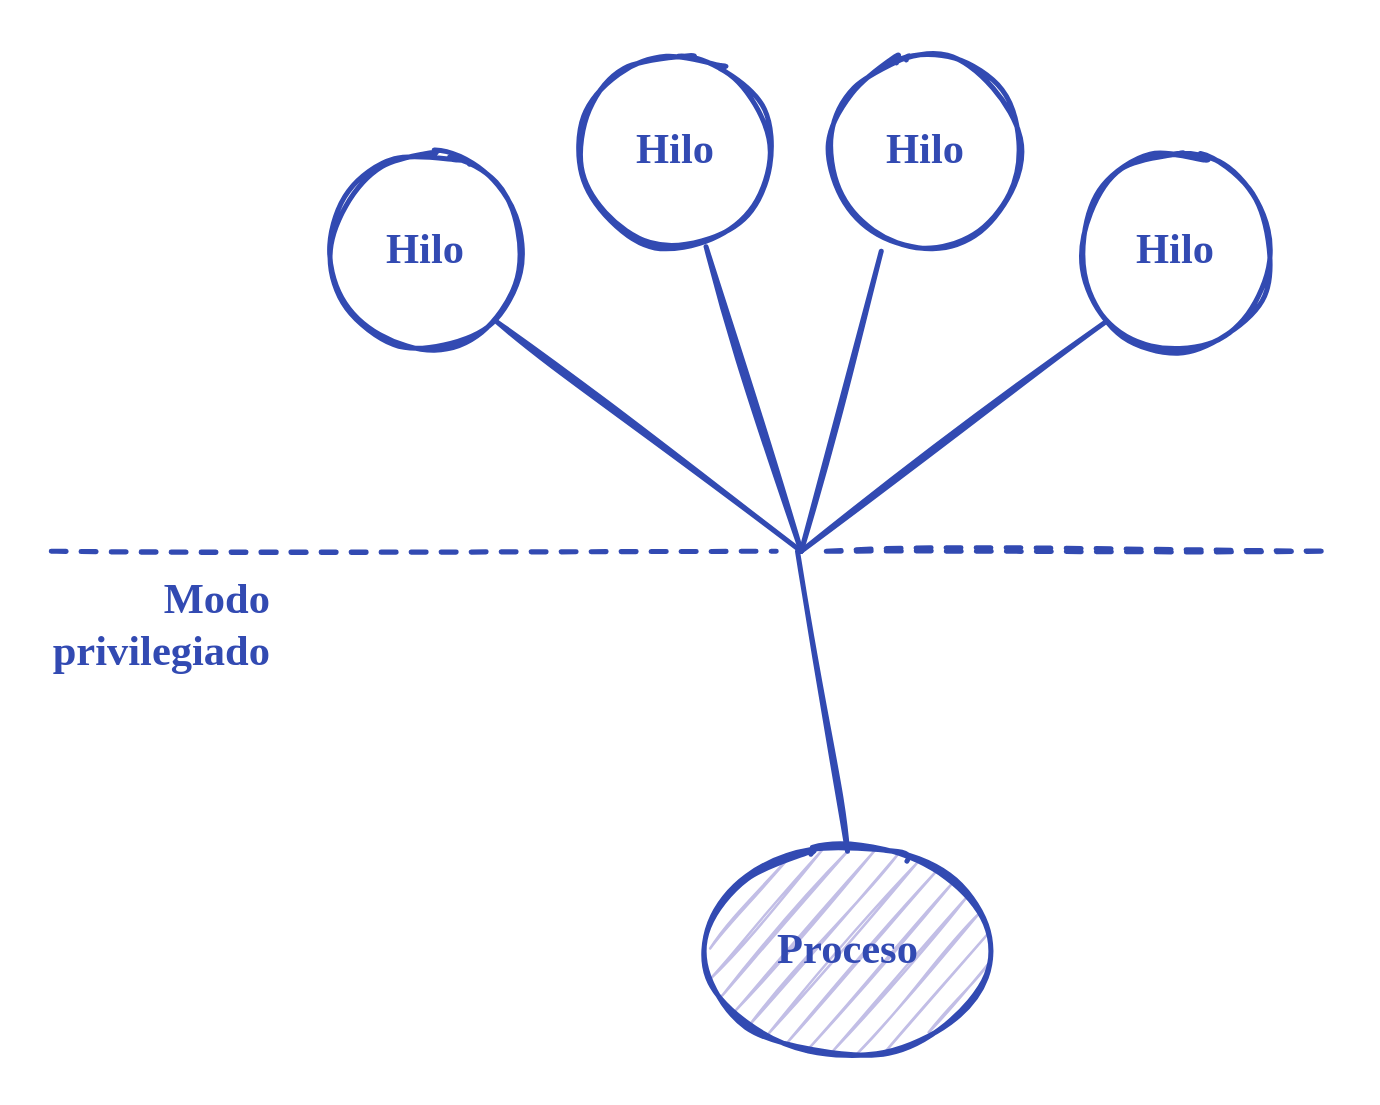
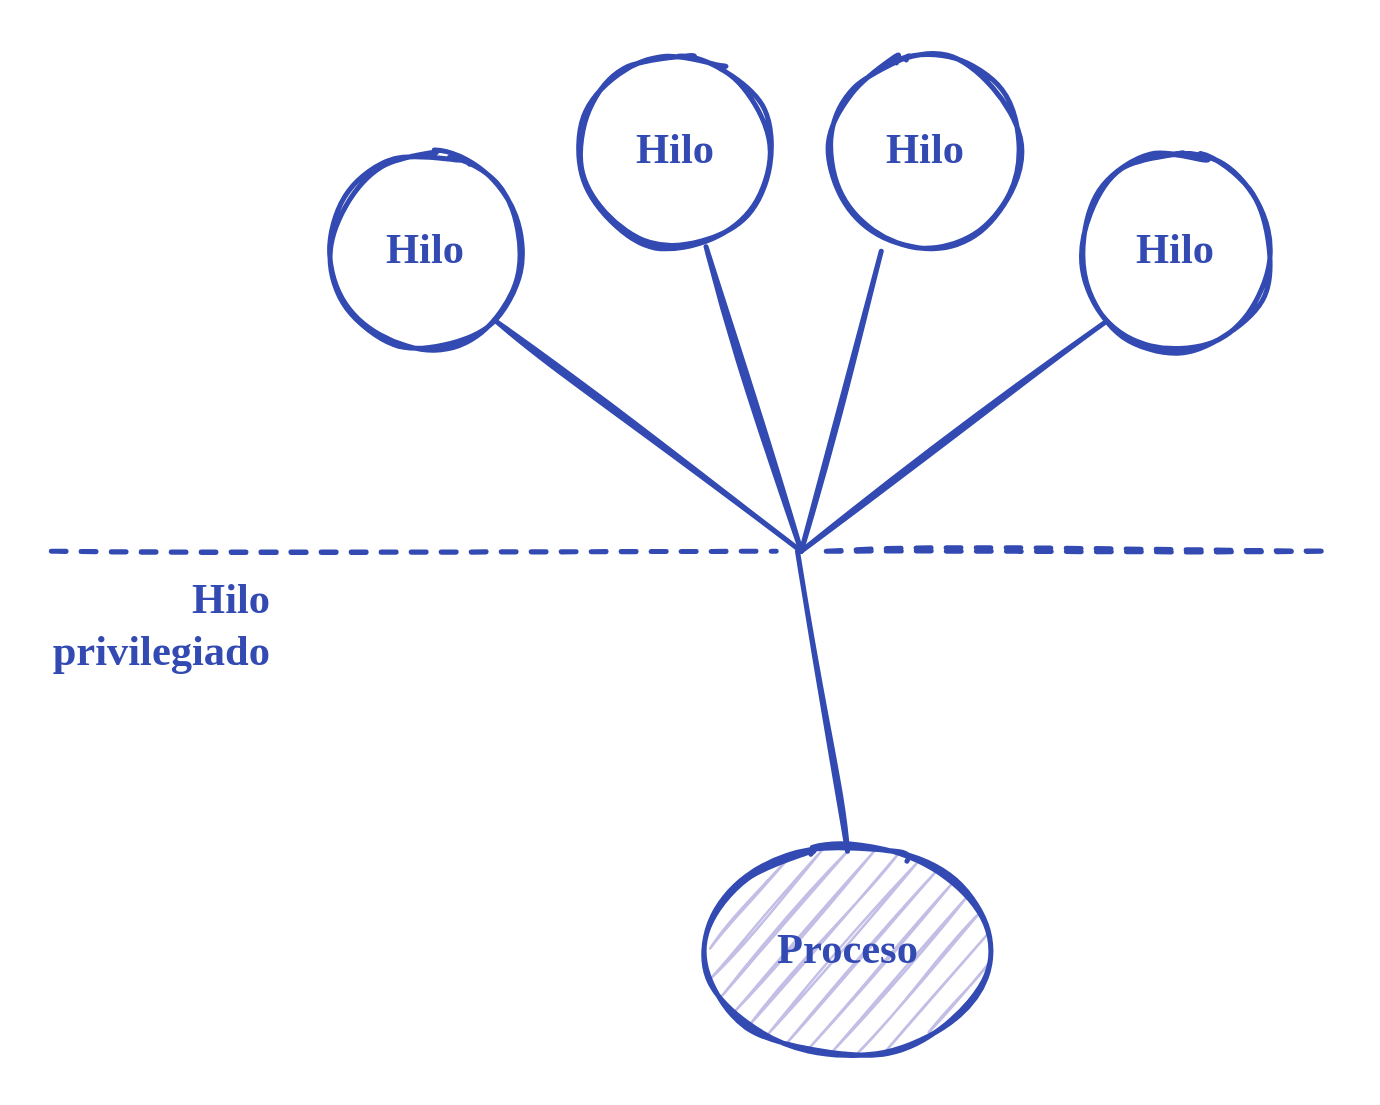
node "Modo privilegiado": label "Modo privilegiado" -> "Hilo privilegiado"
